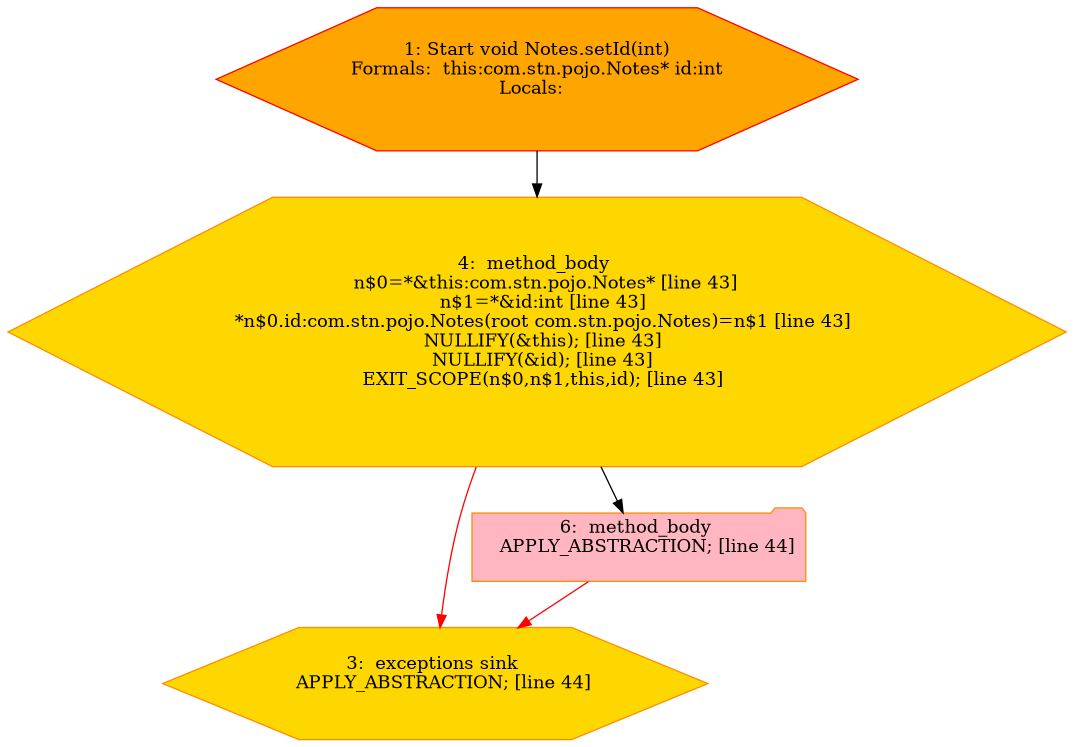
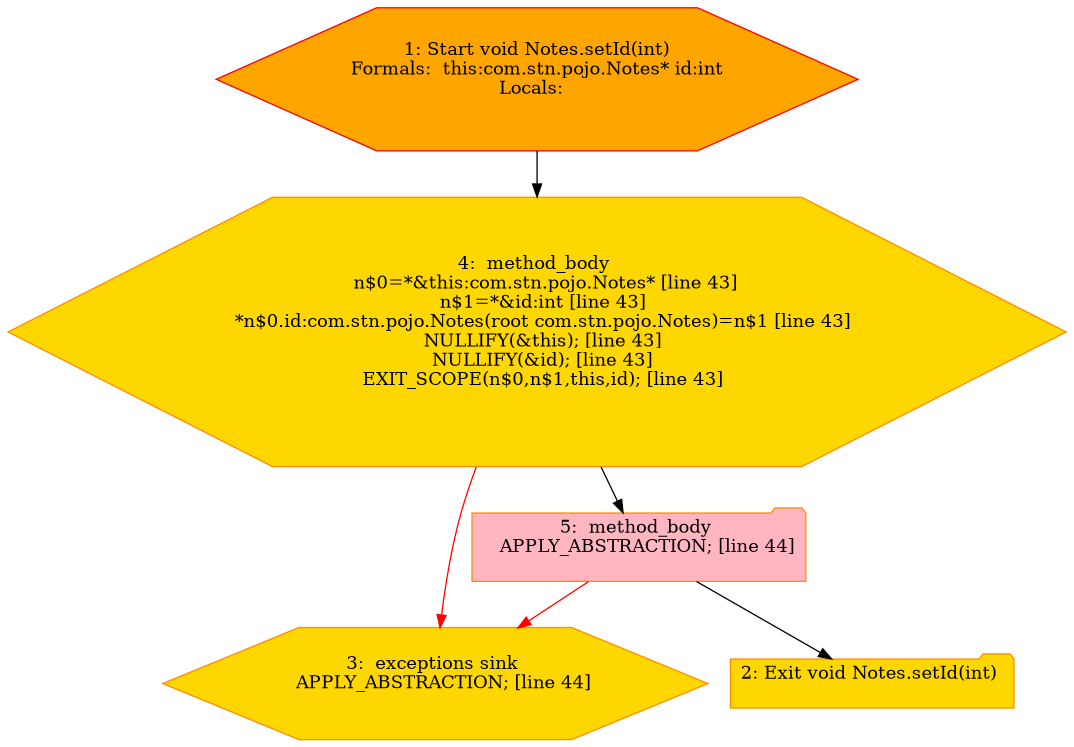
node "6:  method_body APPLY_ABSTRACTION; [line 44]": label "6:  method_body APPLY_ABSTRACTION; [line 44]" -> "5:  method_body APPLY_ABSTRACTION; [line 44]"
node "2: Exit void Notes.setId(int)": added
